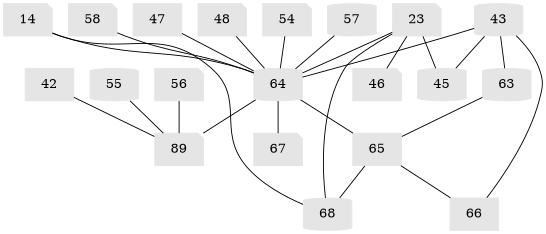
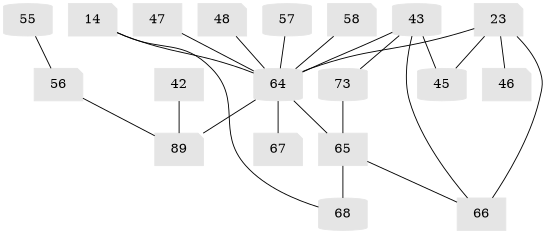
node "54": removed
node "63": label "63" -> "73"
edge "23" -- "68": now "23" -- "66"
edge "55" -- "89": now "55" -- "56"
